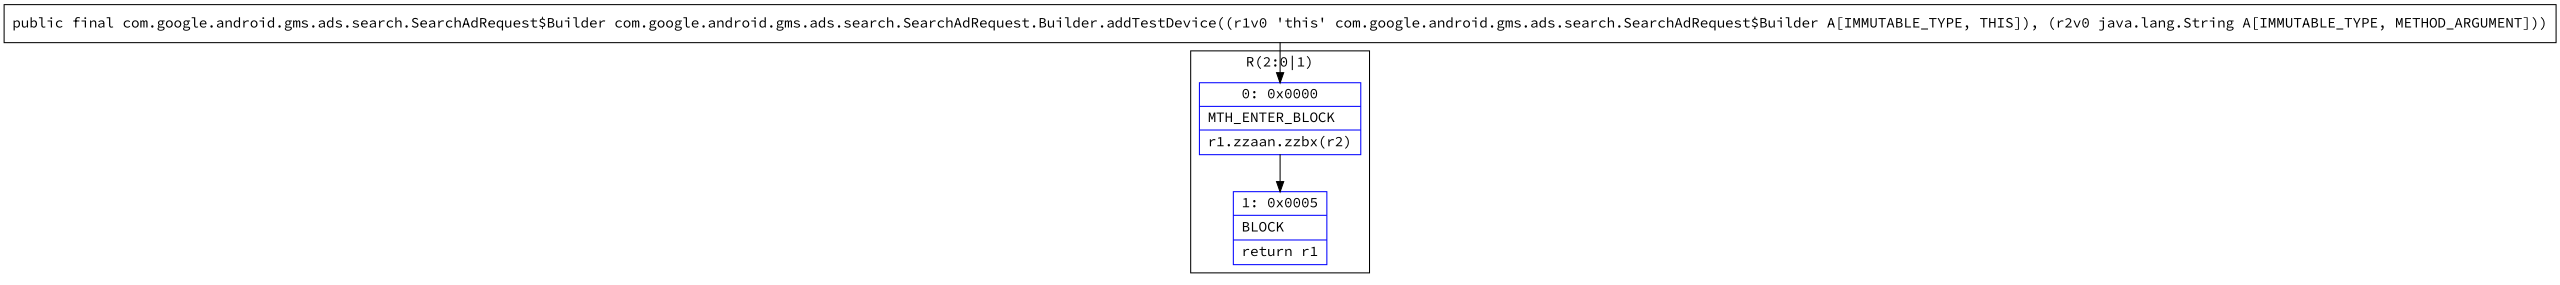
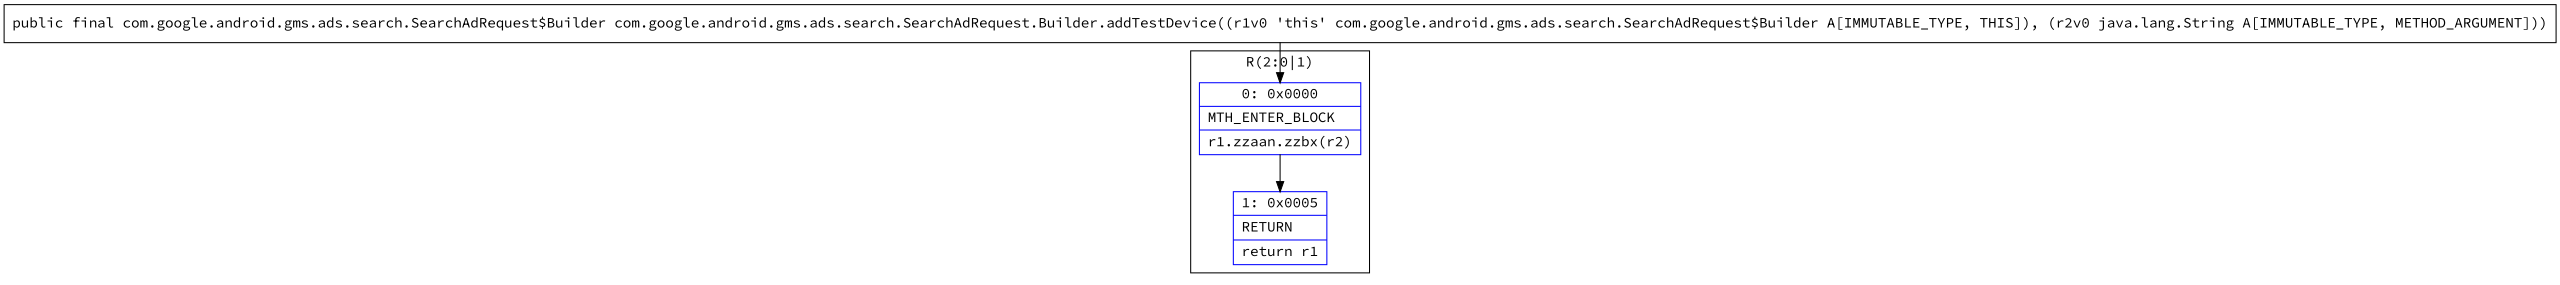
node "1: 0x0005": text "BLOCK" -> "RETURN"
